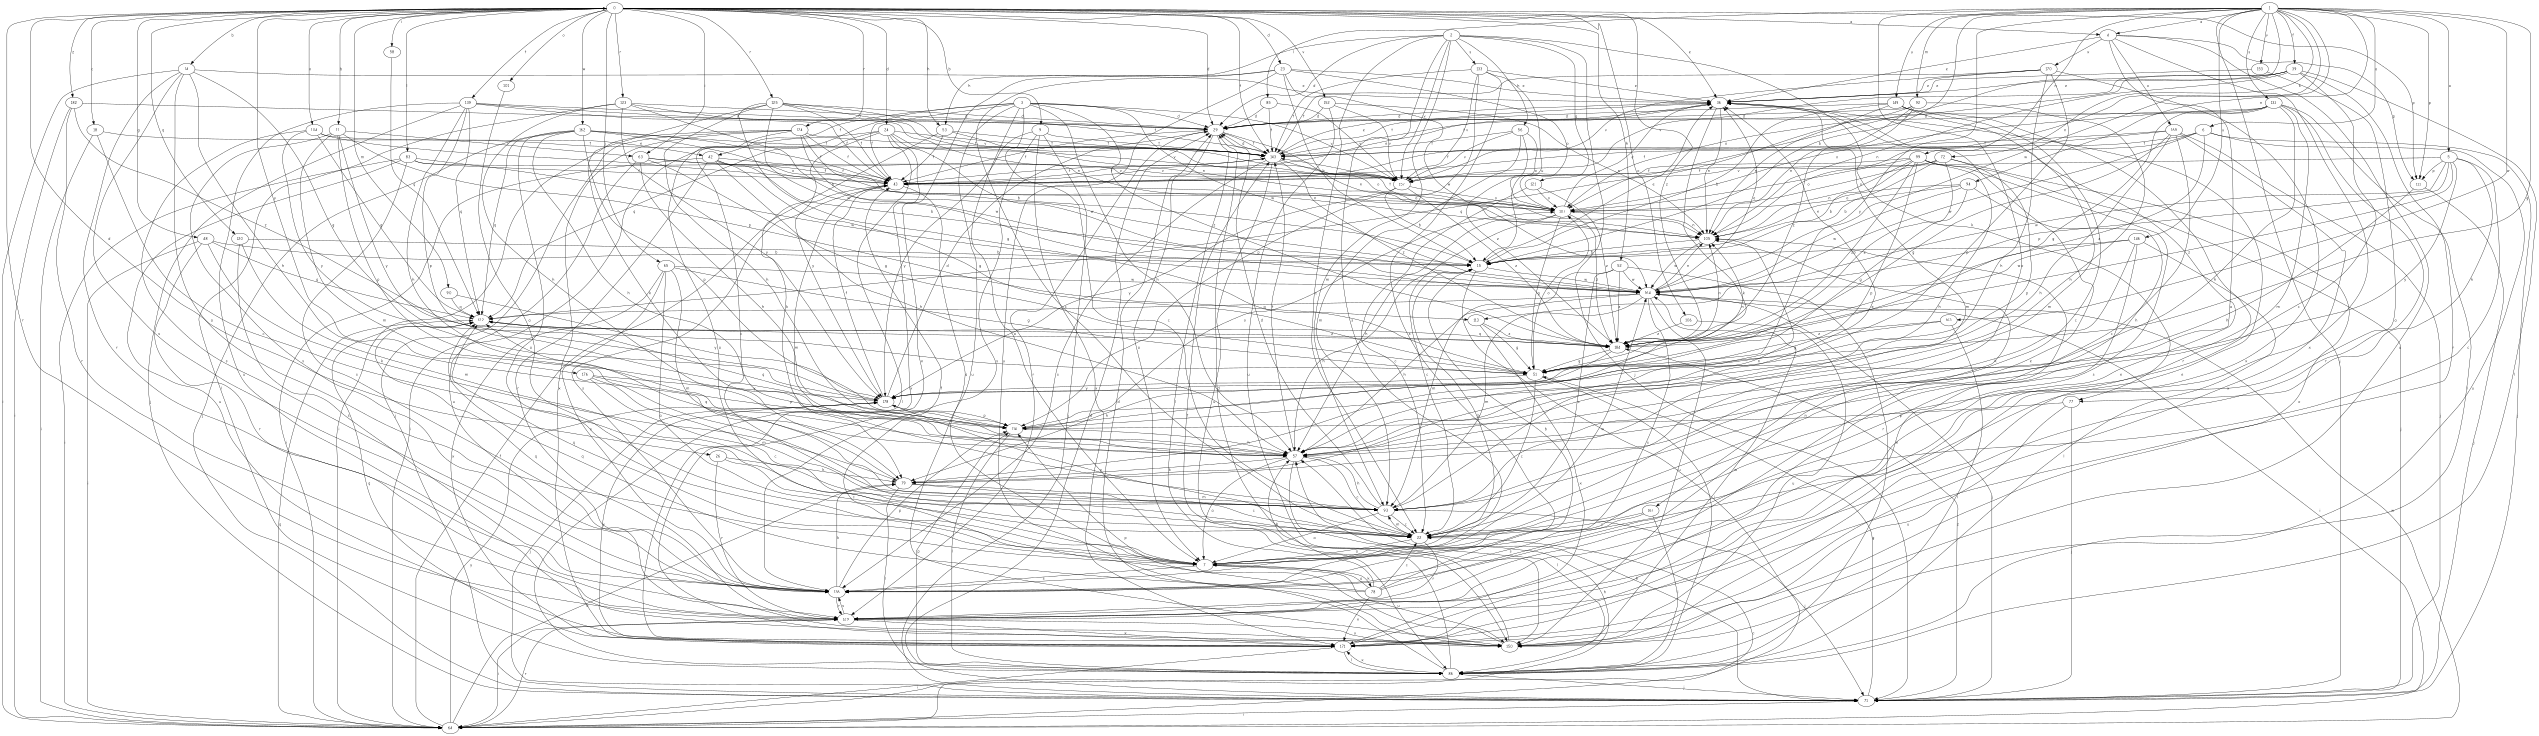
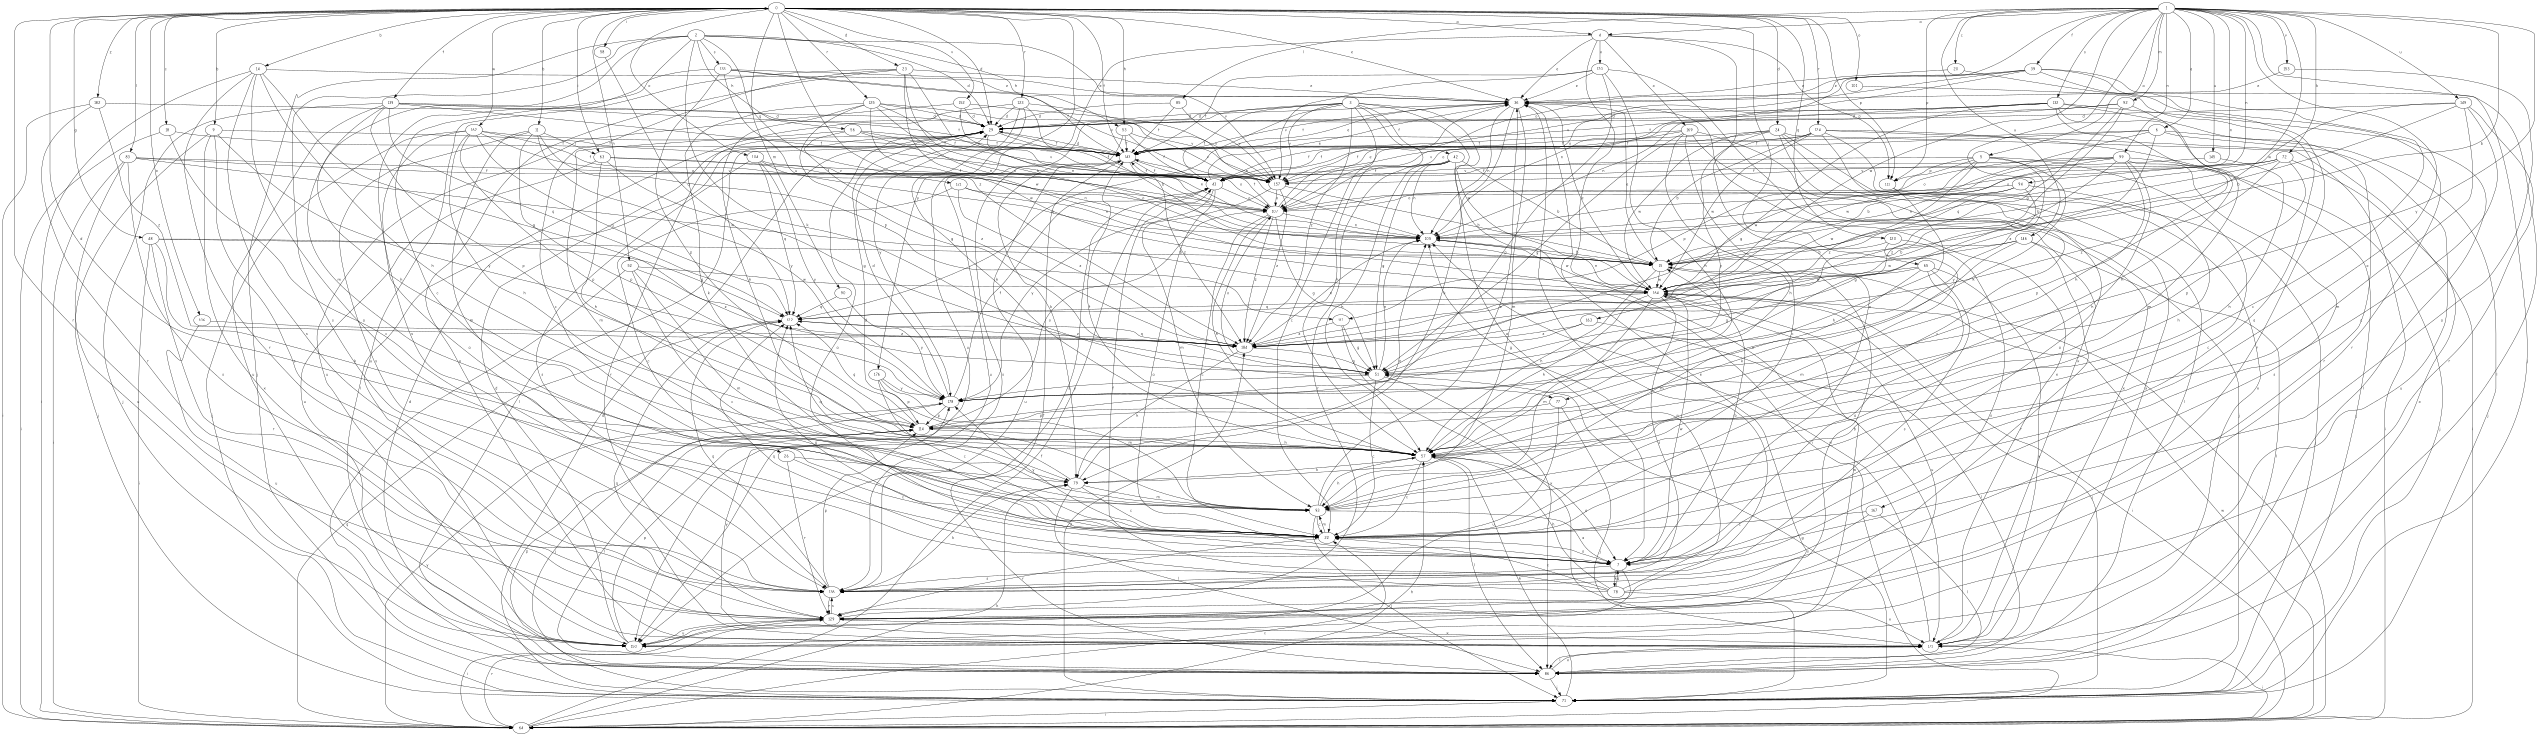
node "20": added
edge "104" -> "42": now "104" -> "105"
node "145": added
edge "121" -> "105": added, label "n"
